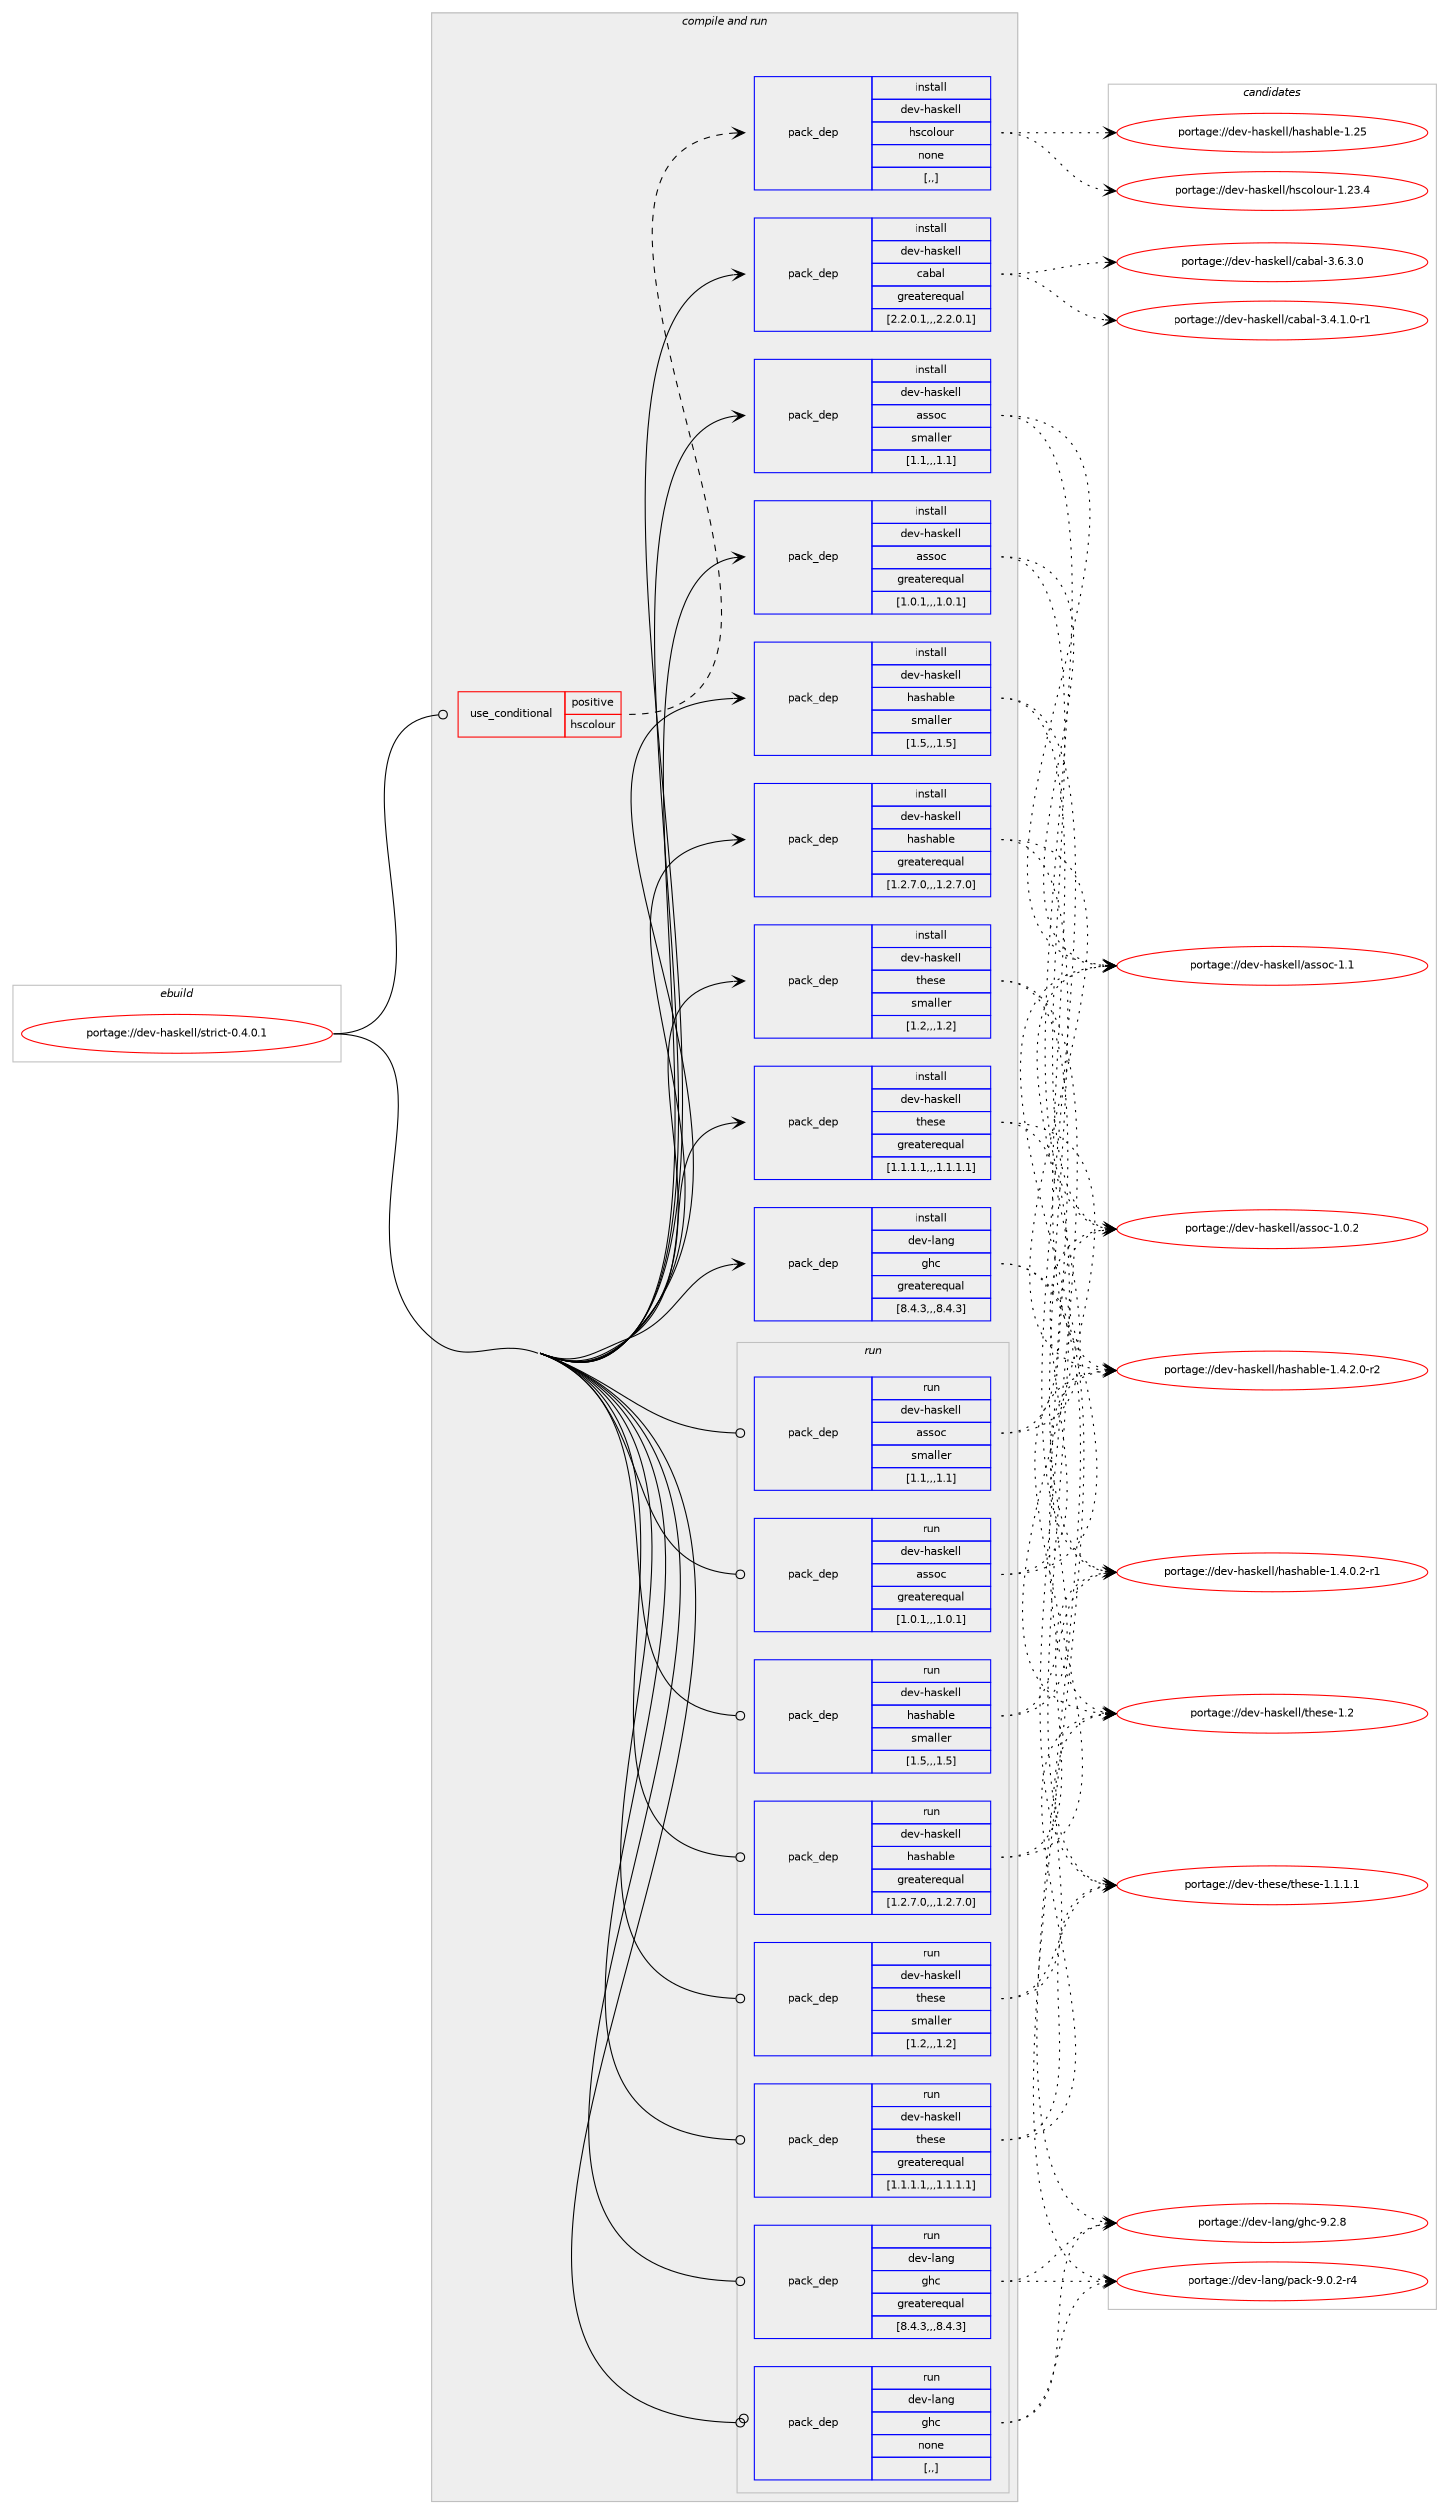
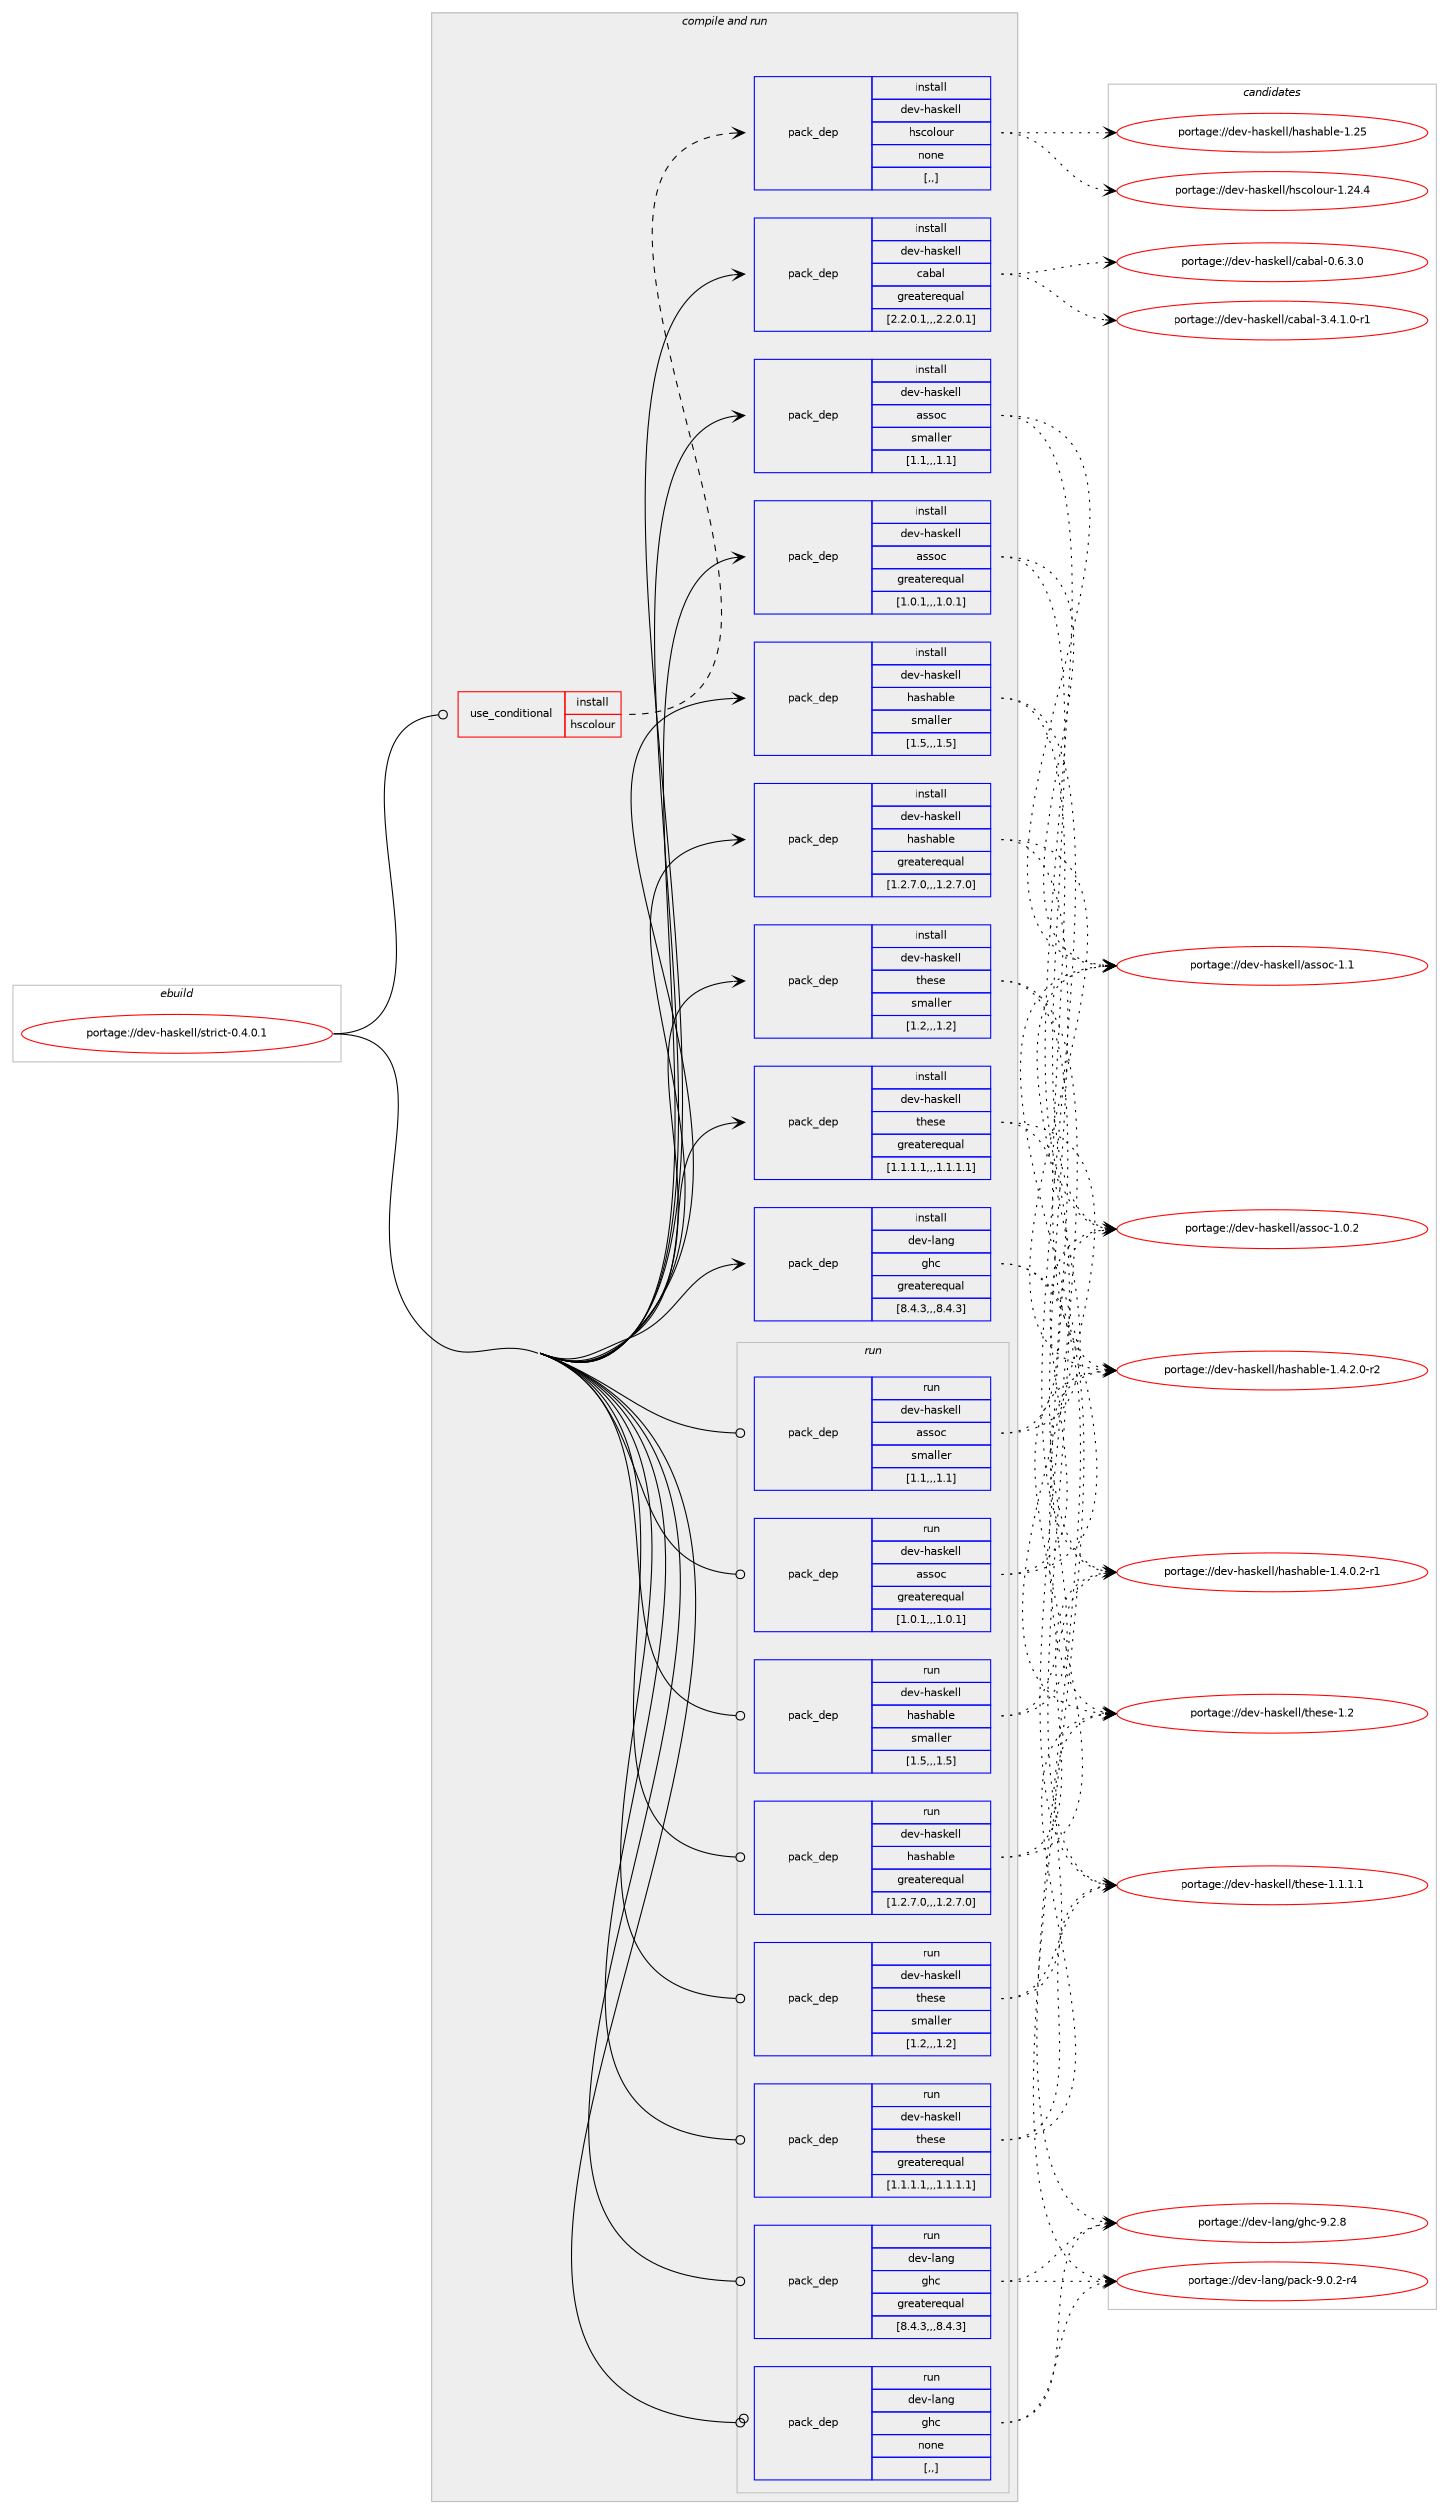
node "portage://dev-haskell/hscolour-1.23.4": label "portage://dev-haskell/hscolour-1.23.4" -> "portage://dev-haskell/hscolour-1.24.4"
node "portage://dev-haskell/cabal-3.6.3.0": label "portage://dev-haskell/cabal-3.6.3.0" -> "portage://dev-haskell/cabal-0.6.3.0"
node "use_conditional": text "positive" -> "install"
node "portage://dev-these/these-1.1.1.1": label "portage://dev-these/these-1.1.1.1" -> "portage://dev-haskell/these-1.1.1.1"
